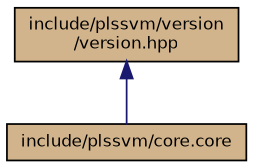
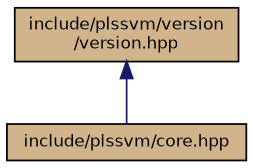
node "include/plssvm/core.core": label "include/plssvm/core.core" -> "include/plssvm/core.hpp"
